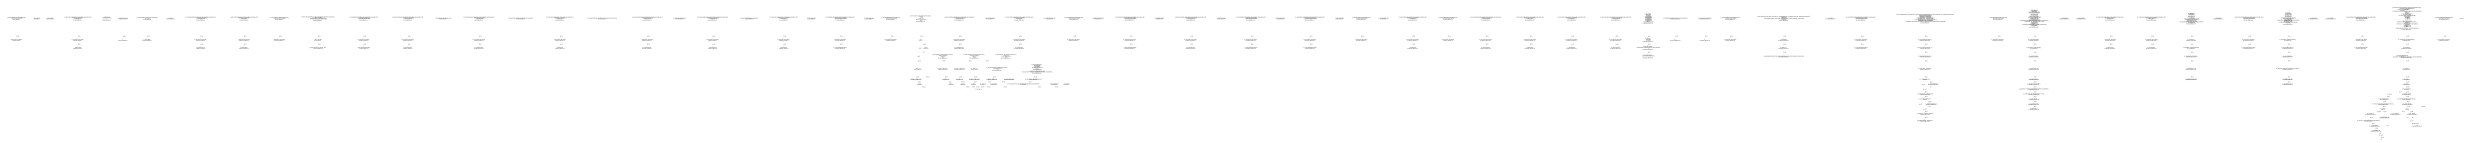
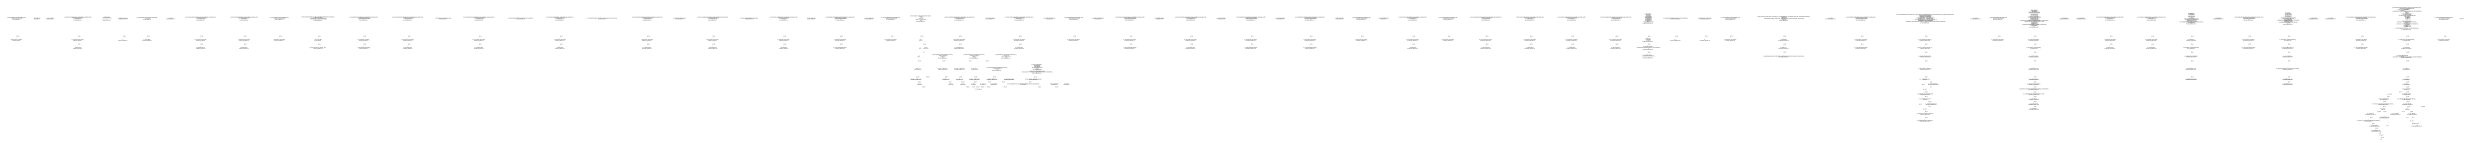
node "226_ onlyOwner 1594-expression_statement-227-227": added
